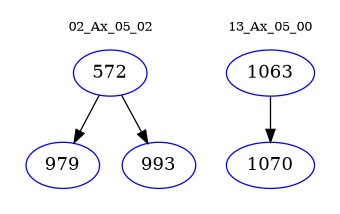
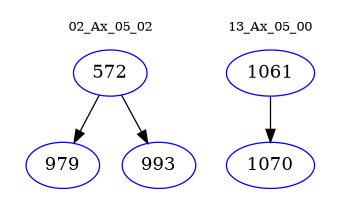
node "1063": label "1063" -> "1061"
